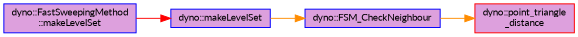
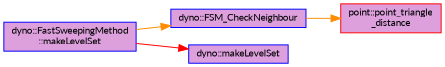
edge "dyno::makeLevelSet" -> "dyno::FSM_CheckNeighbour": now "dyno::FastSweepingMethod ::makeLevelSet" -> "dyno::FSM_CheckNeighbour"
node "dyno::point_triangle _distance": label "dyno::point_triangle _distance" -> "point::point_triangle _distance"
